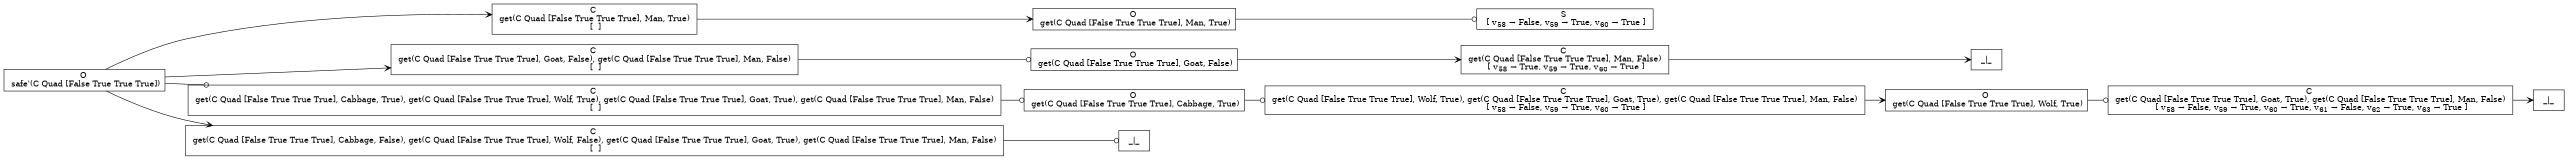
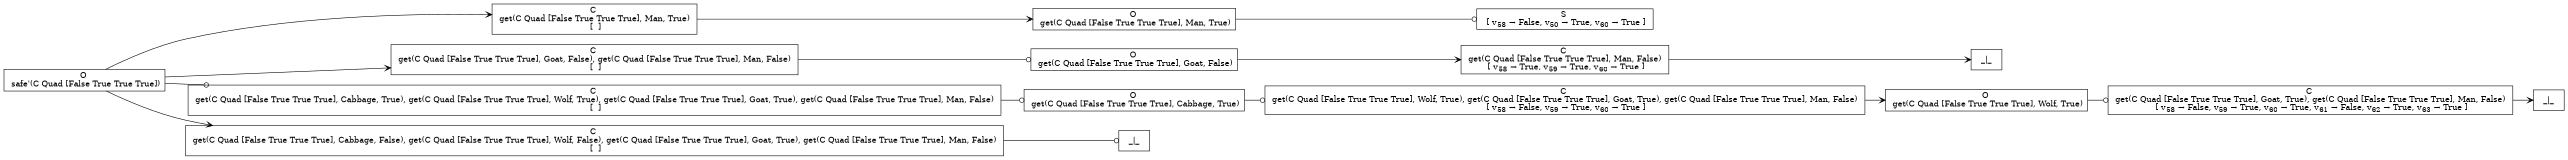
node "S": text "59" -> "50"
